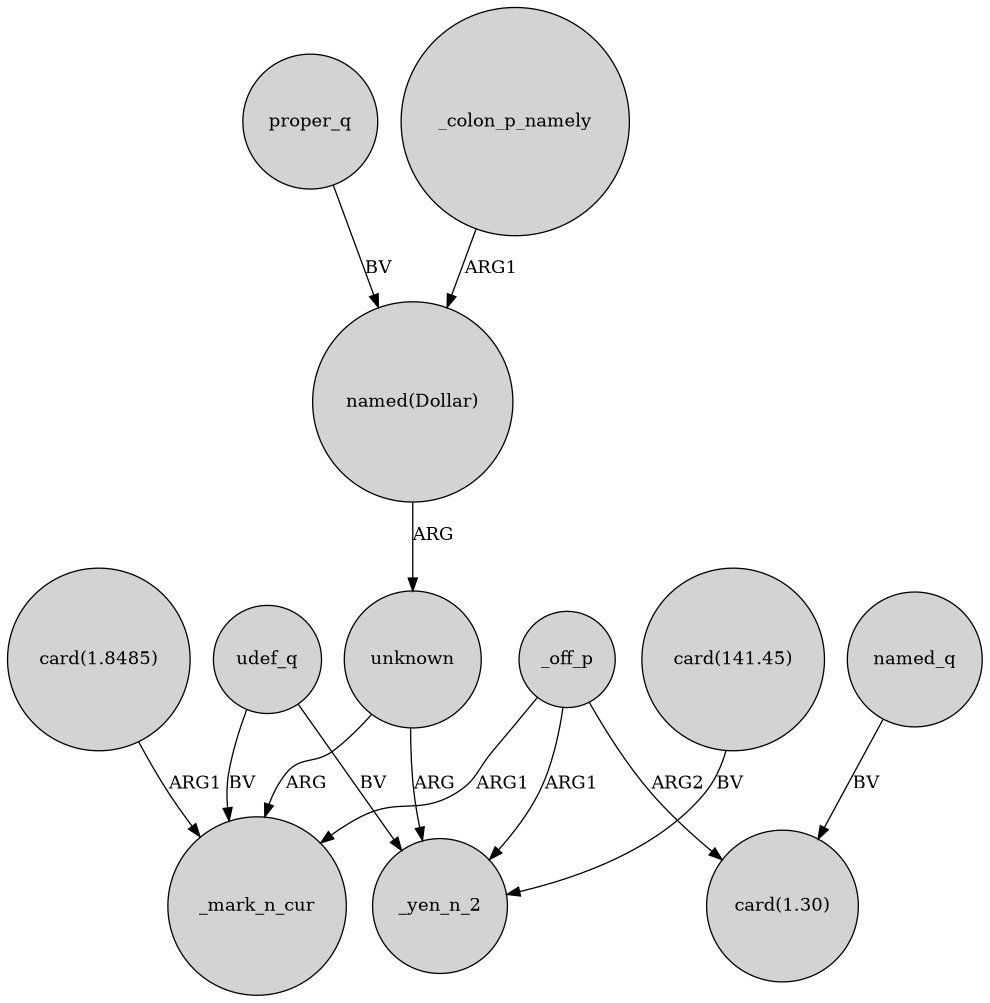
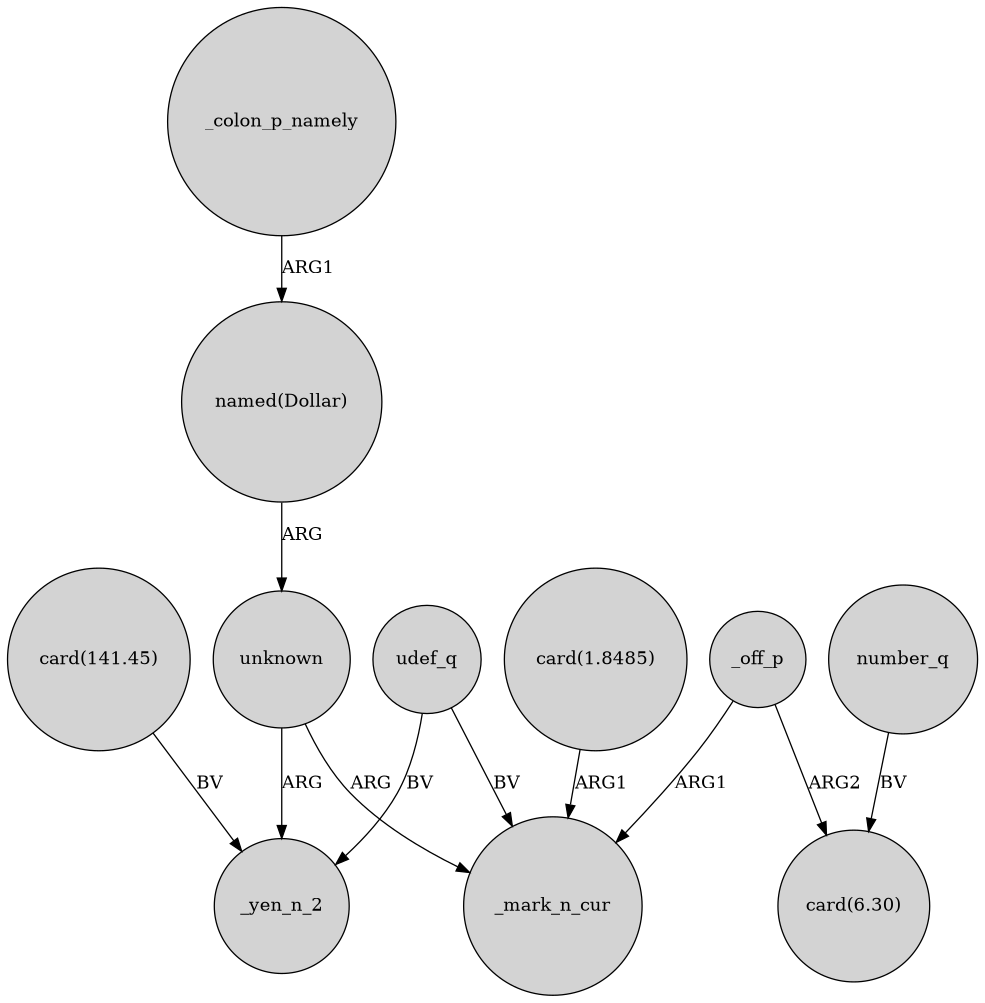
node "proper_q": removed
node "named_q": label "named_q" -> "number_q"
edge "_off_p" -> "_yen_n_2": removed, label "ARG1"
node "card(1.30)": label "card(1.30)" -> "card(6.30)"
